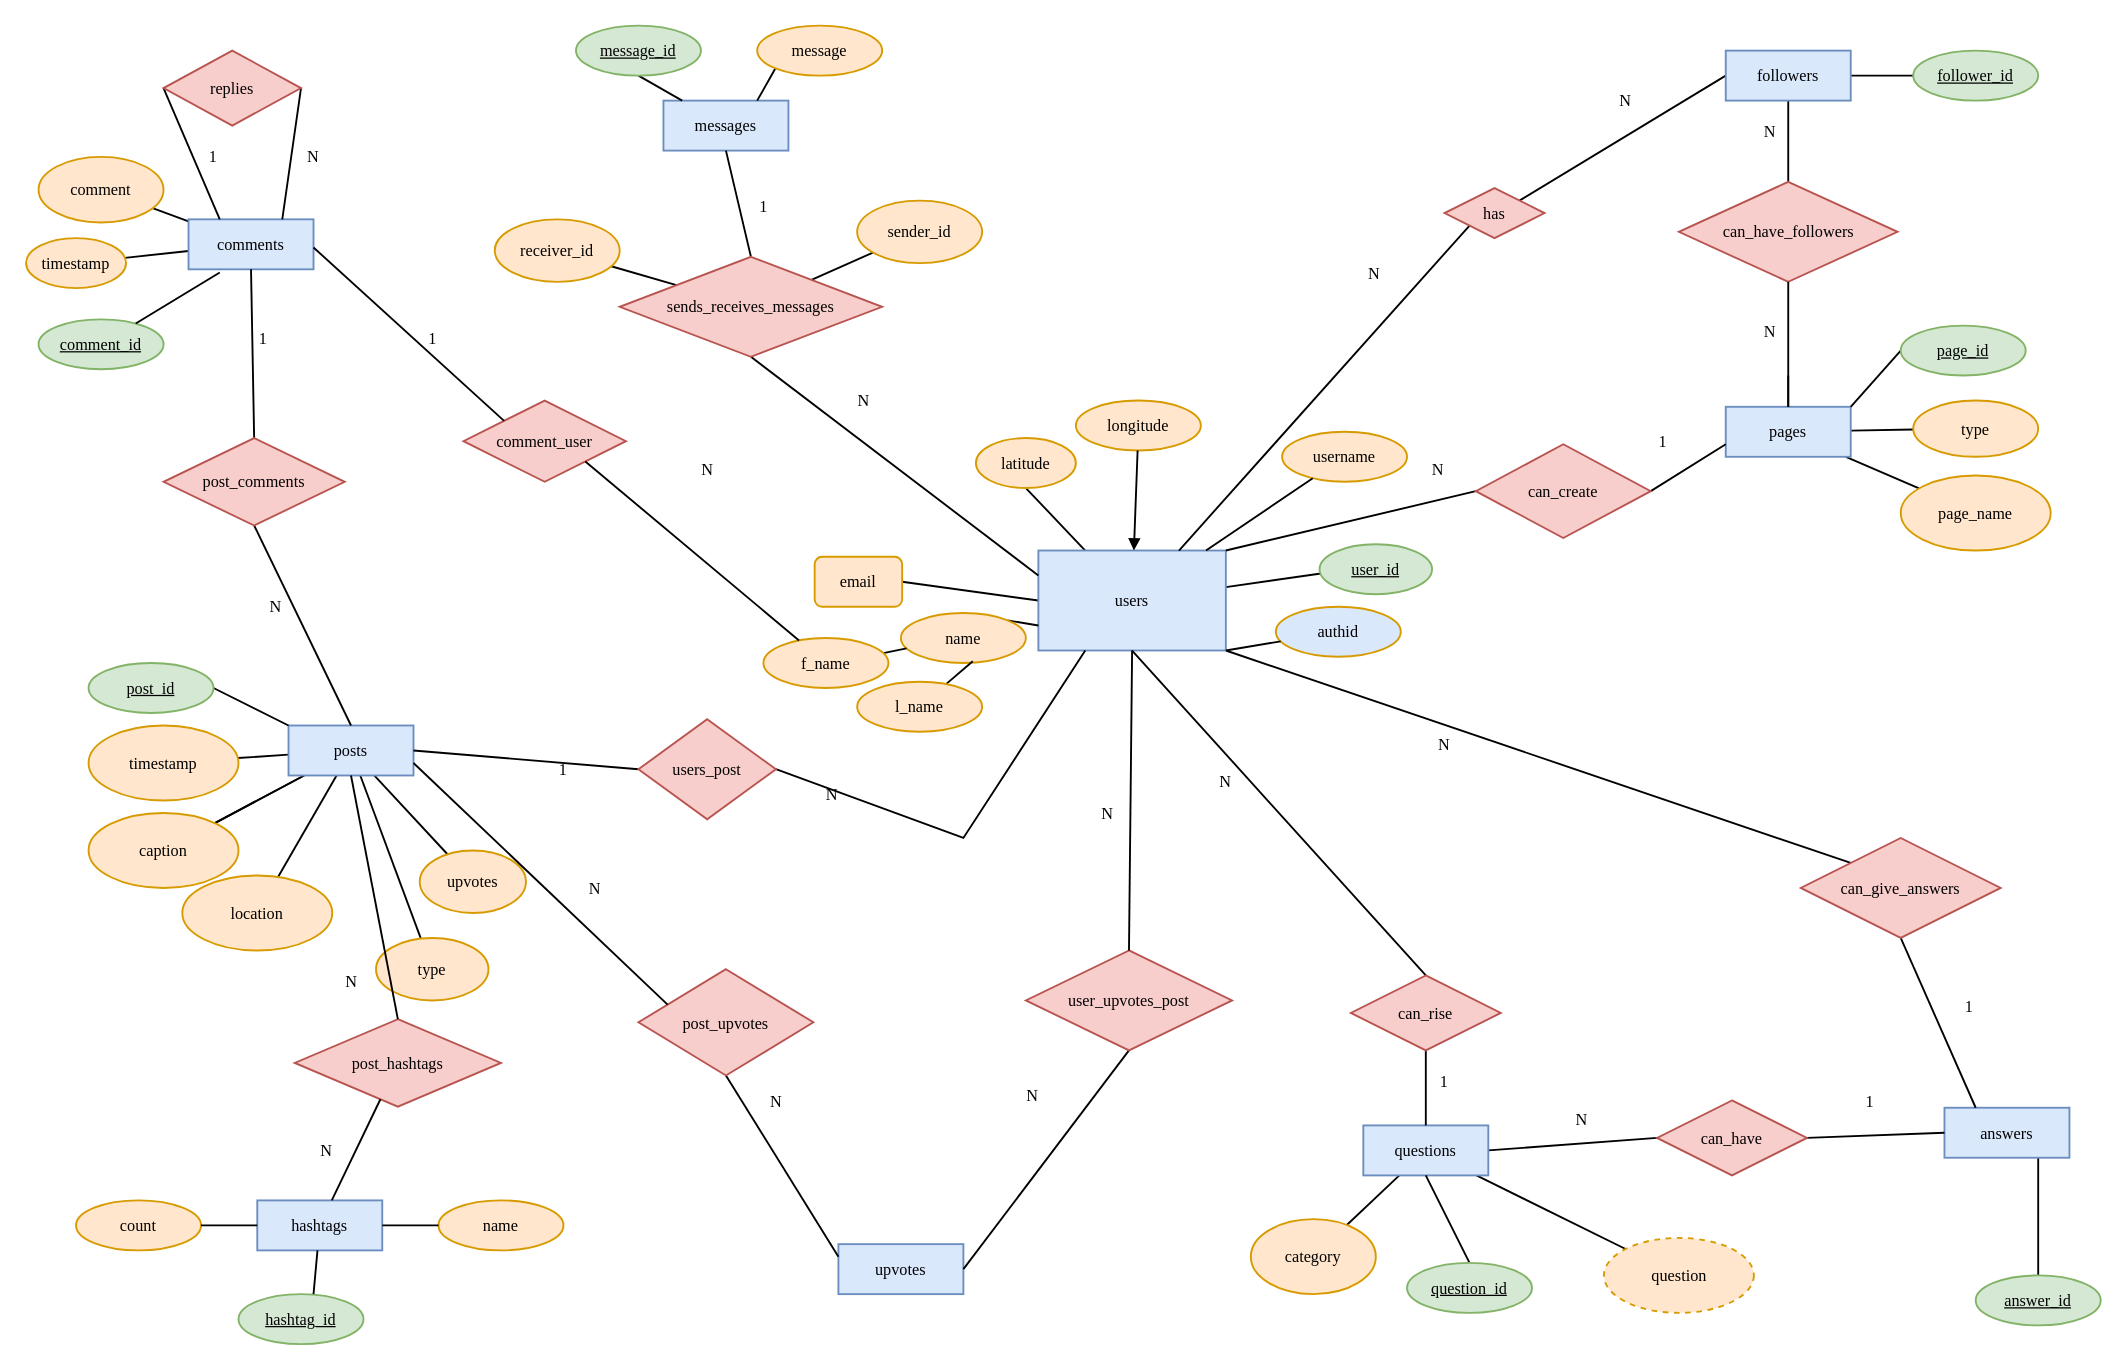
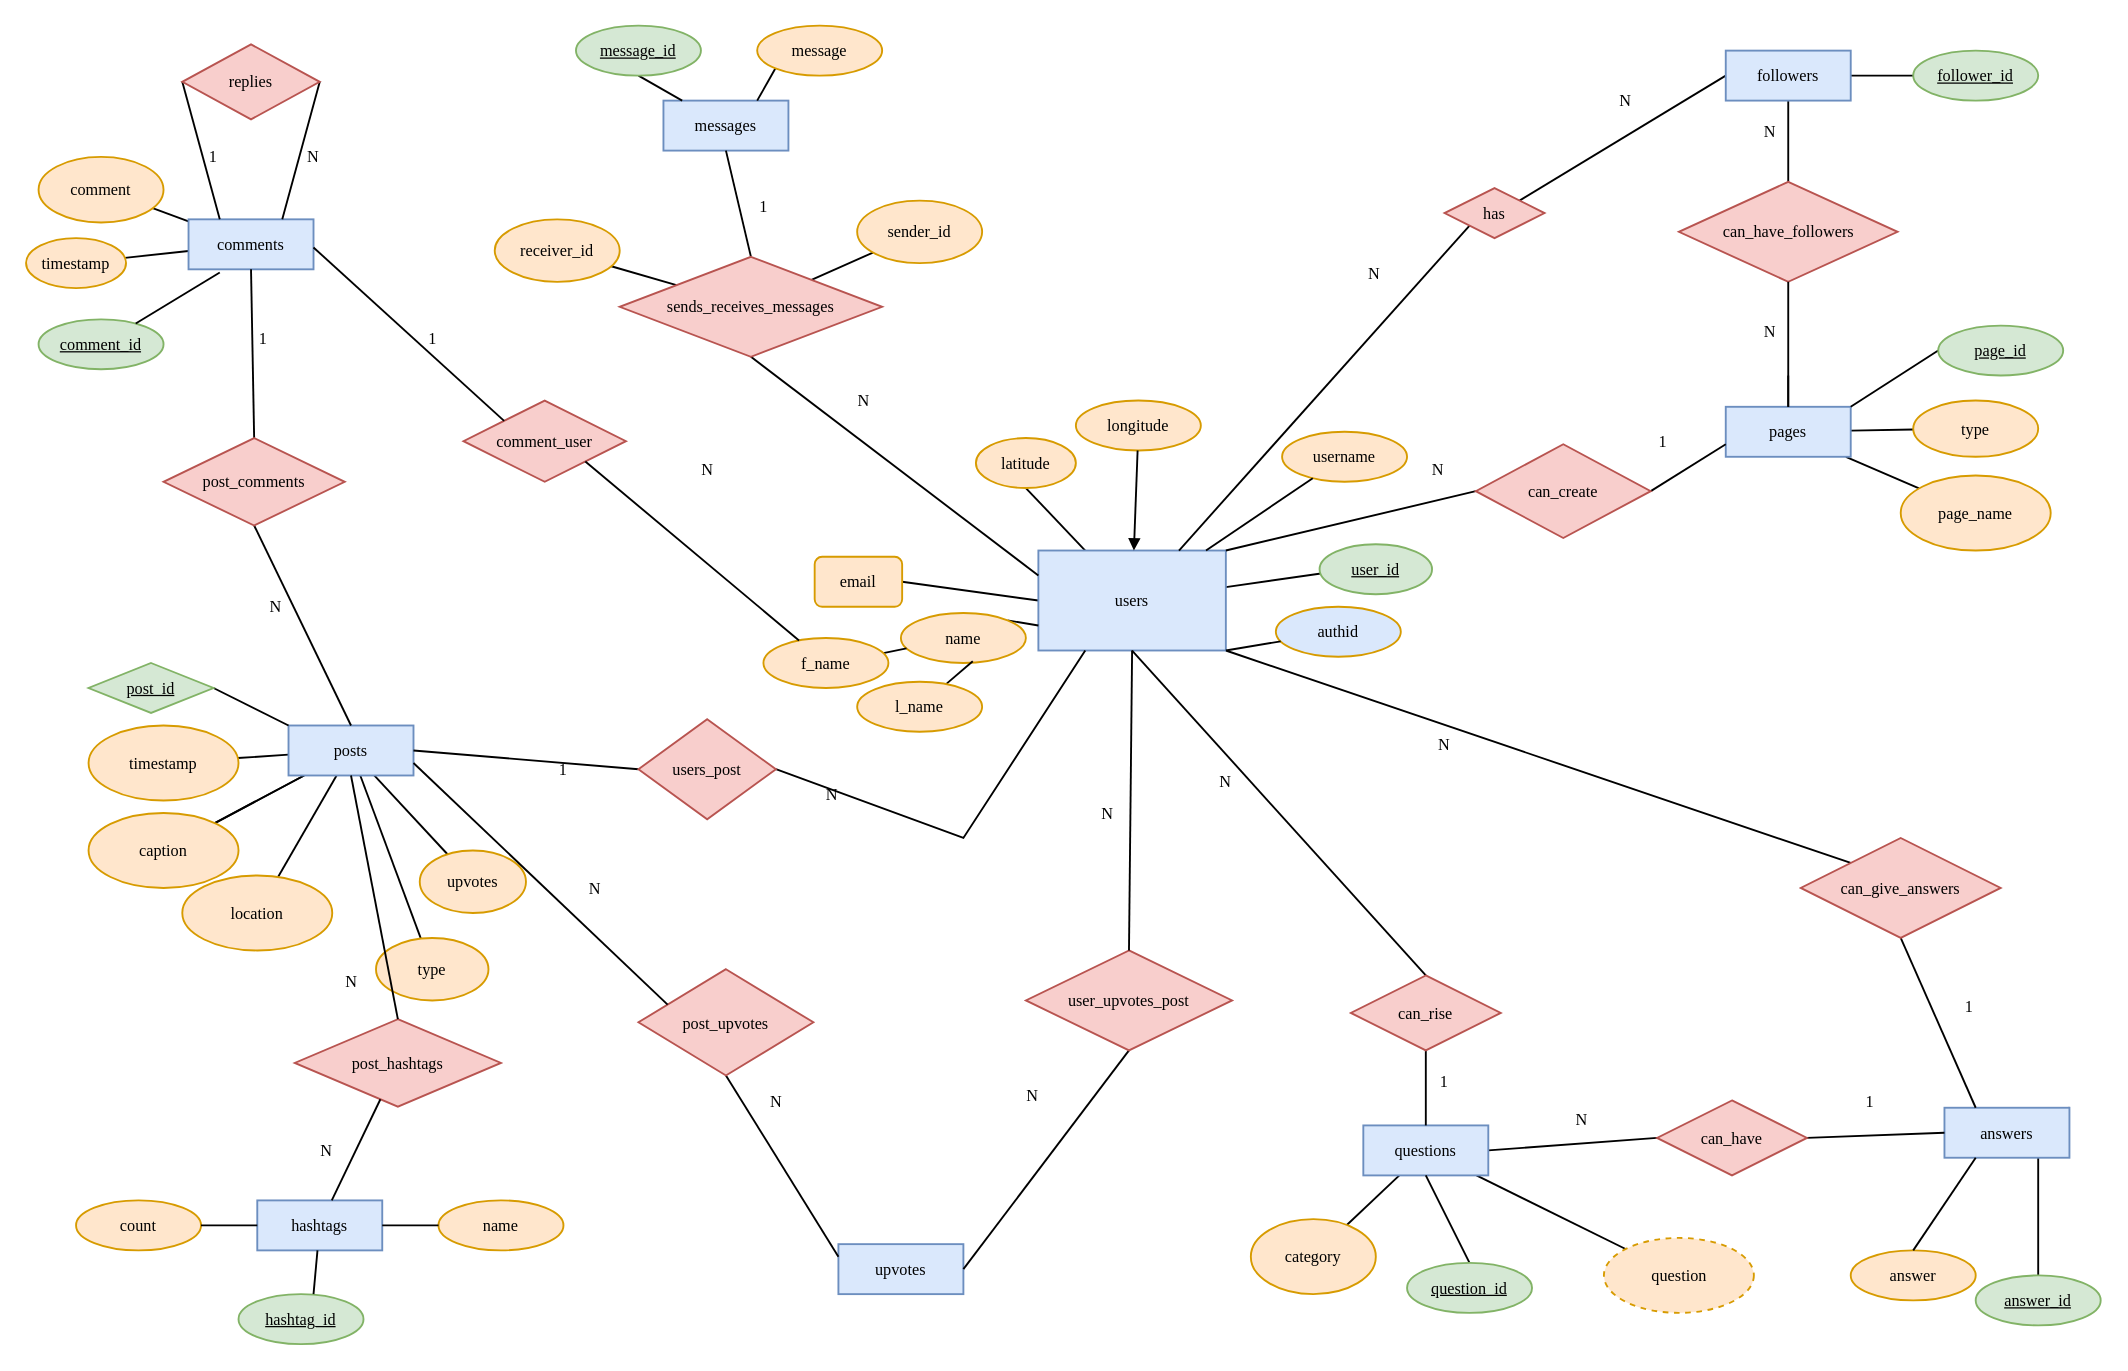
node "replies": moved (232, 88) -> (251, 82)
node "page_id": moved (1963, 351) -> (2001, 351)
node "post_id": shape ellipse -> diamond
edge "answers" -- "answer": added
node "answer": added
